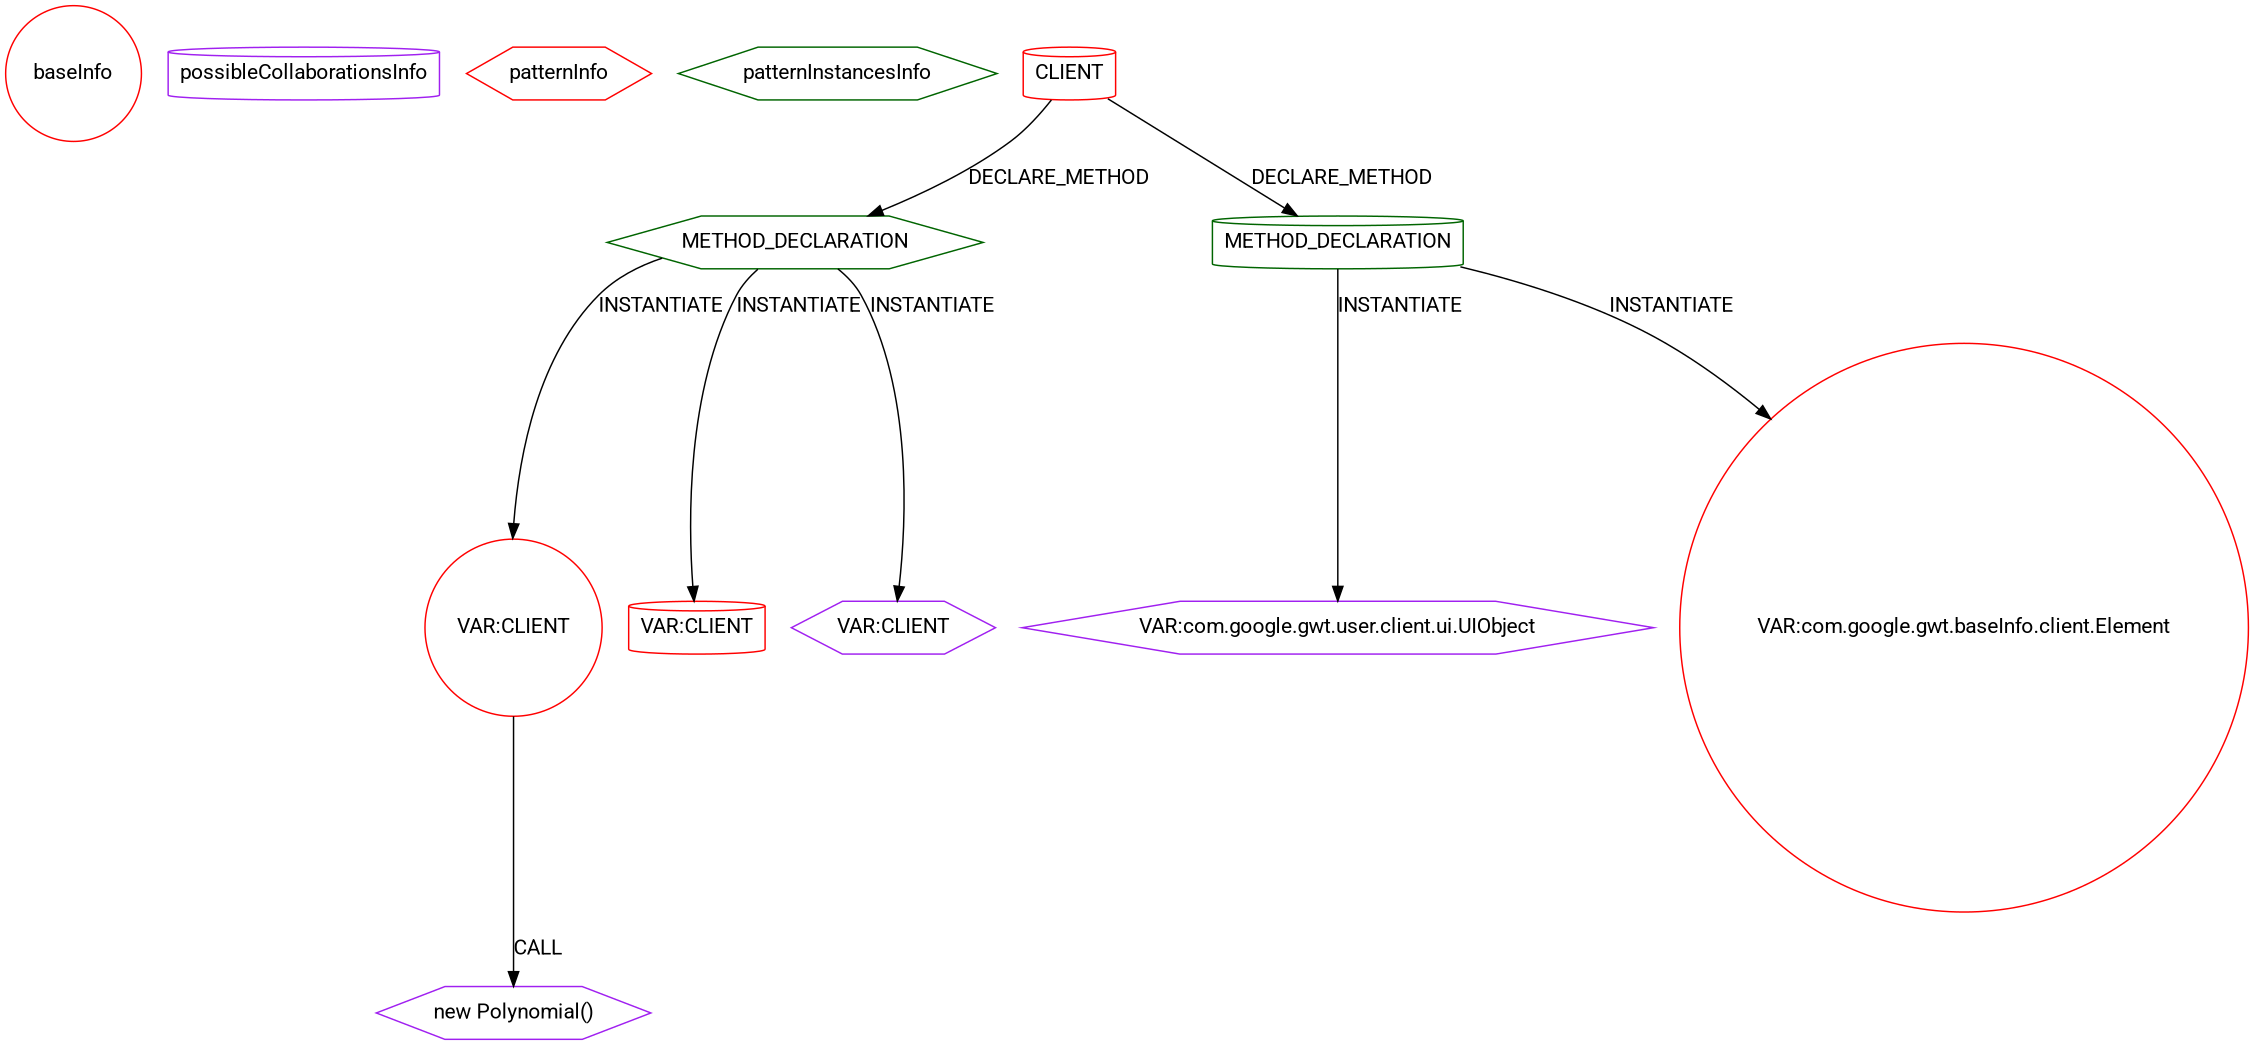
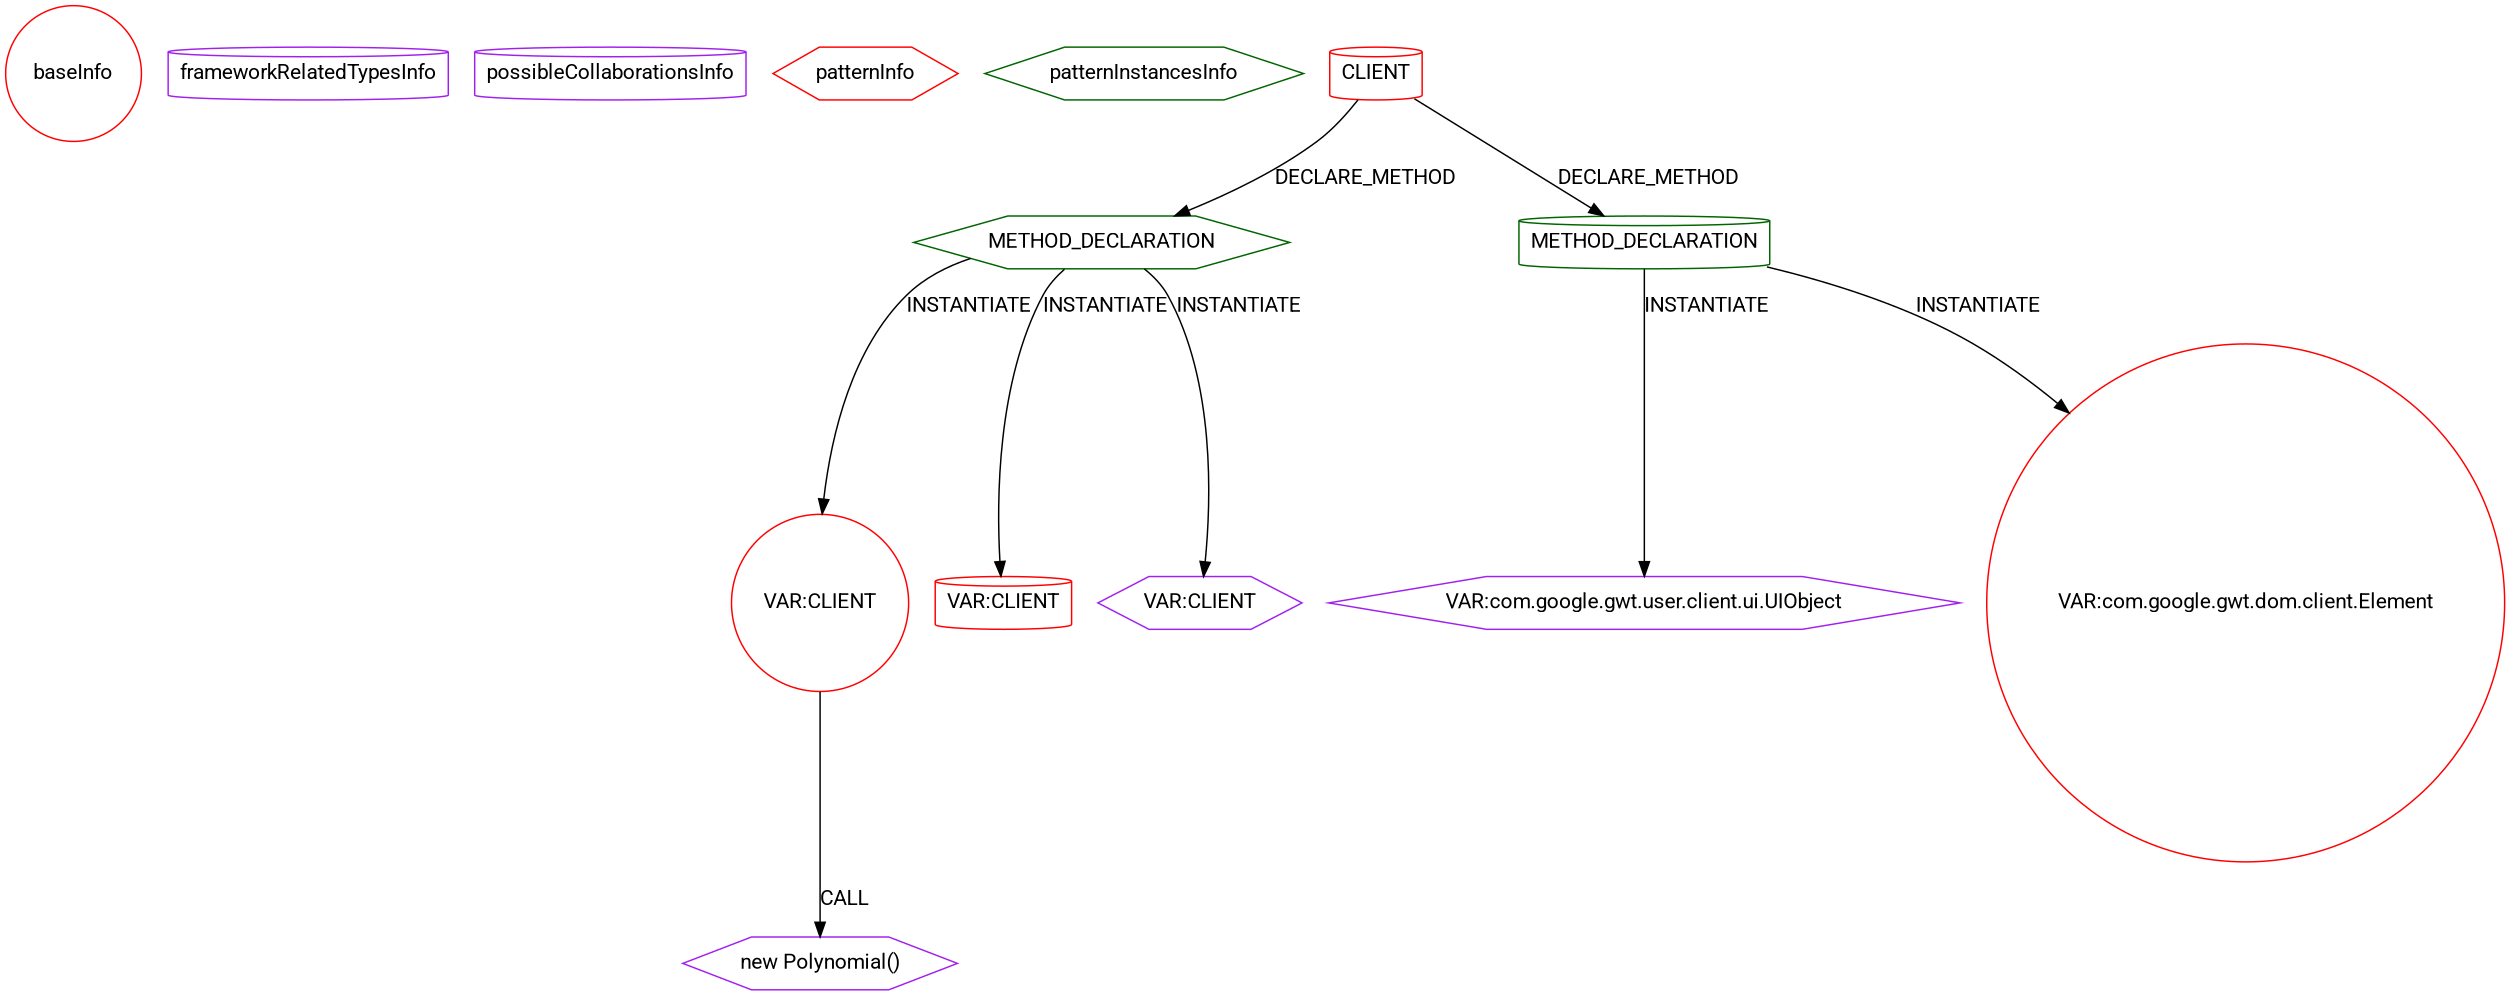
node "frameworkRelatedTypesInfo": added
node "VAR:com.google.gwt.baseInfo.client.Element": label "VAR:com.google.gwt.baseInfo.client.Element" -> "VAR:com.google.gwt.dom.client.Element"
